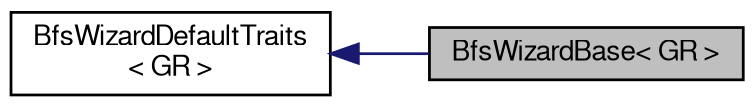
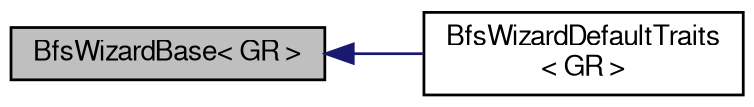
edge "BfsWizardBase< GR >" -> "BfsWizardDefaultTraits < GR >": reversed
